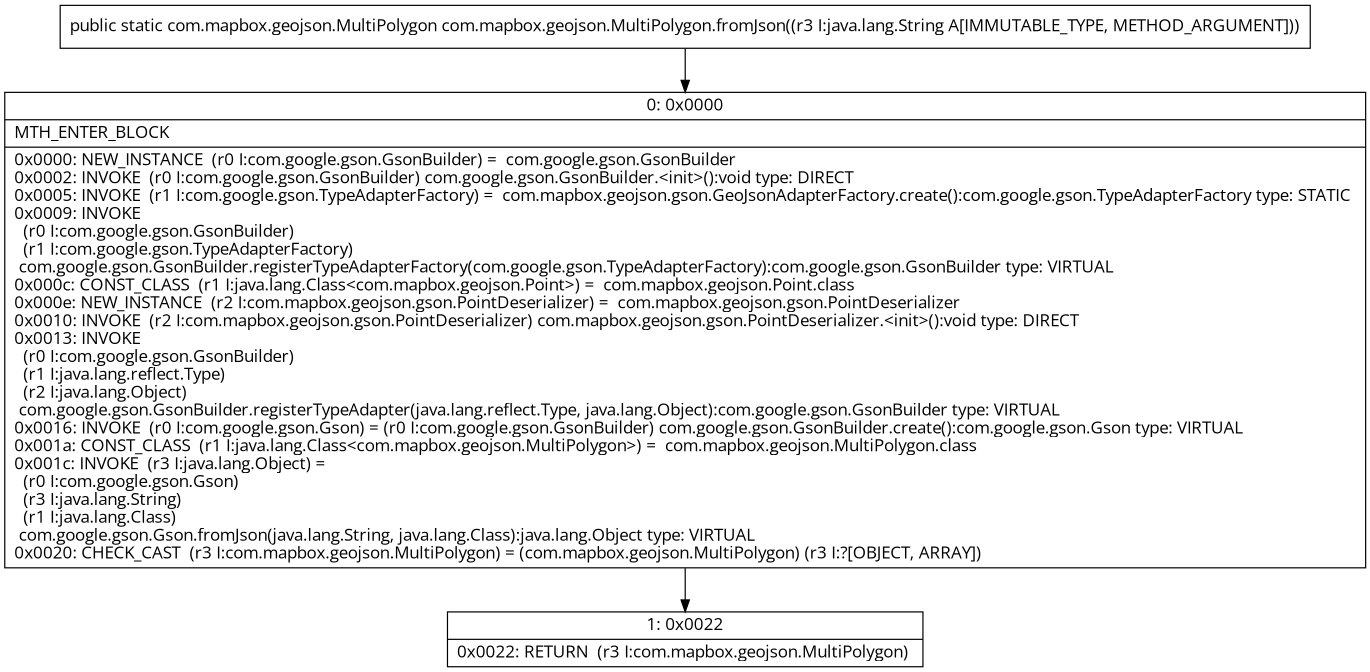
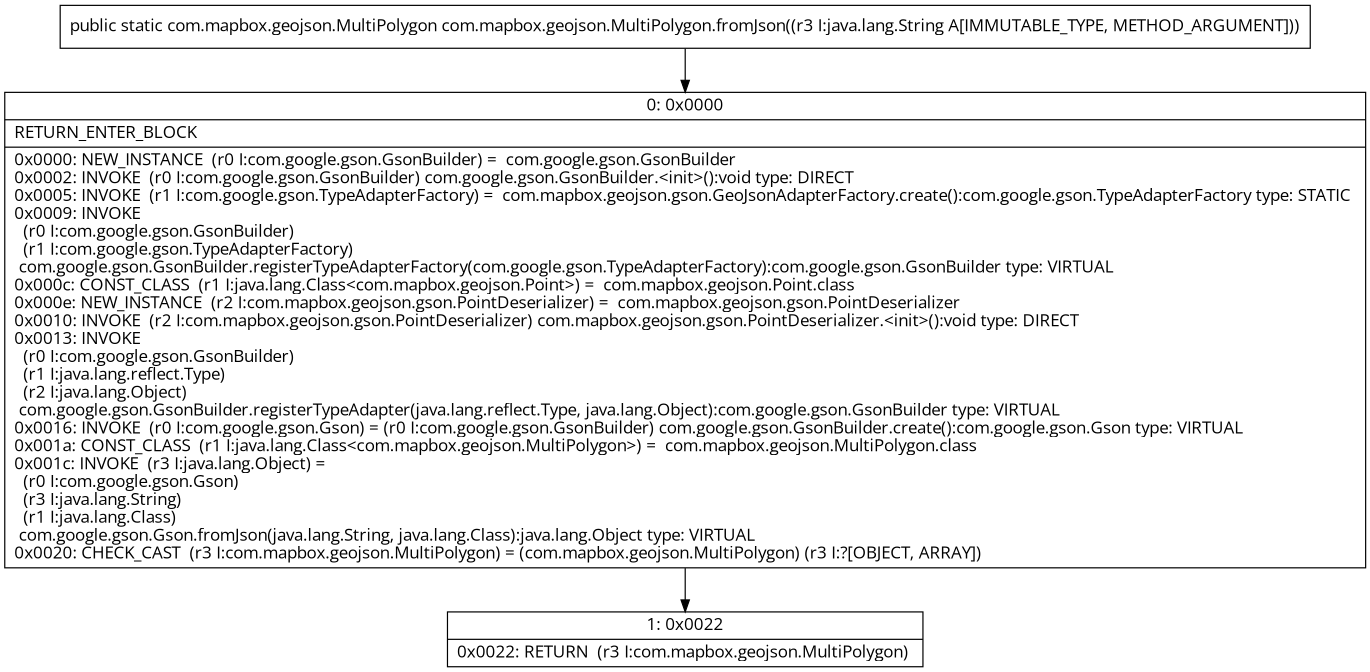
node "0: 0x0000": text "MTH_ENTER_BLOCK" -> "RETURN_ENTER_BLOCK"
